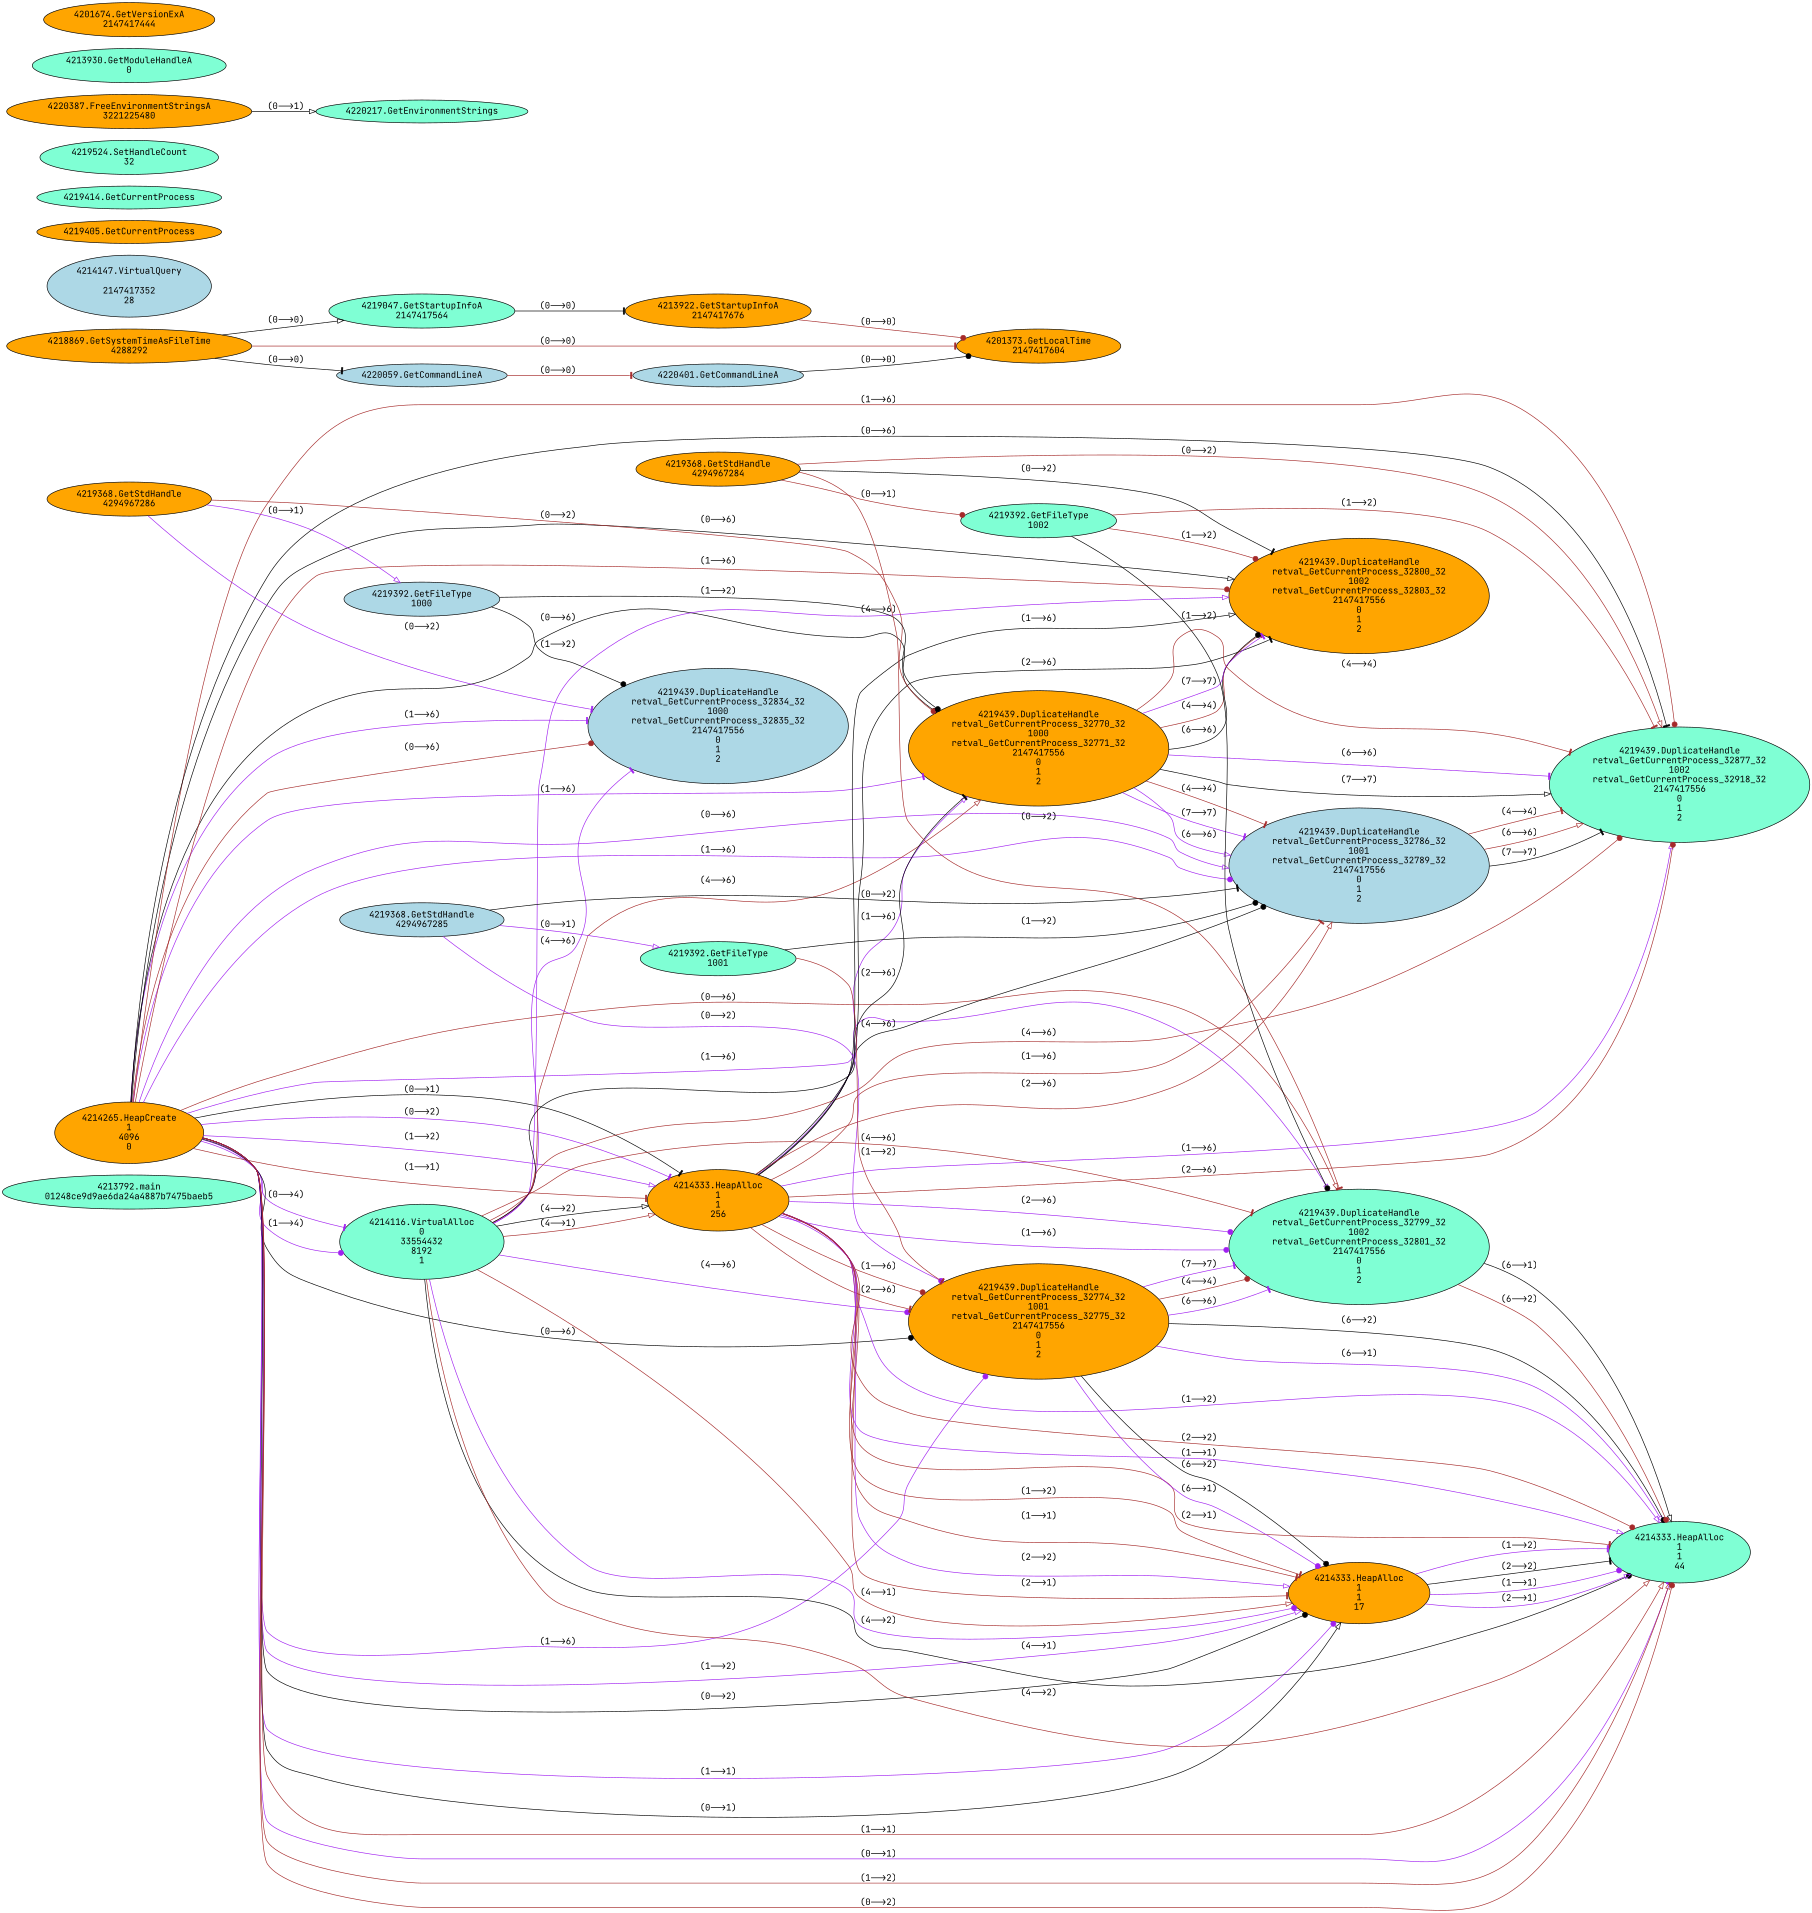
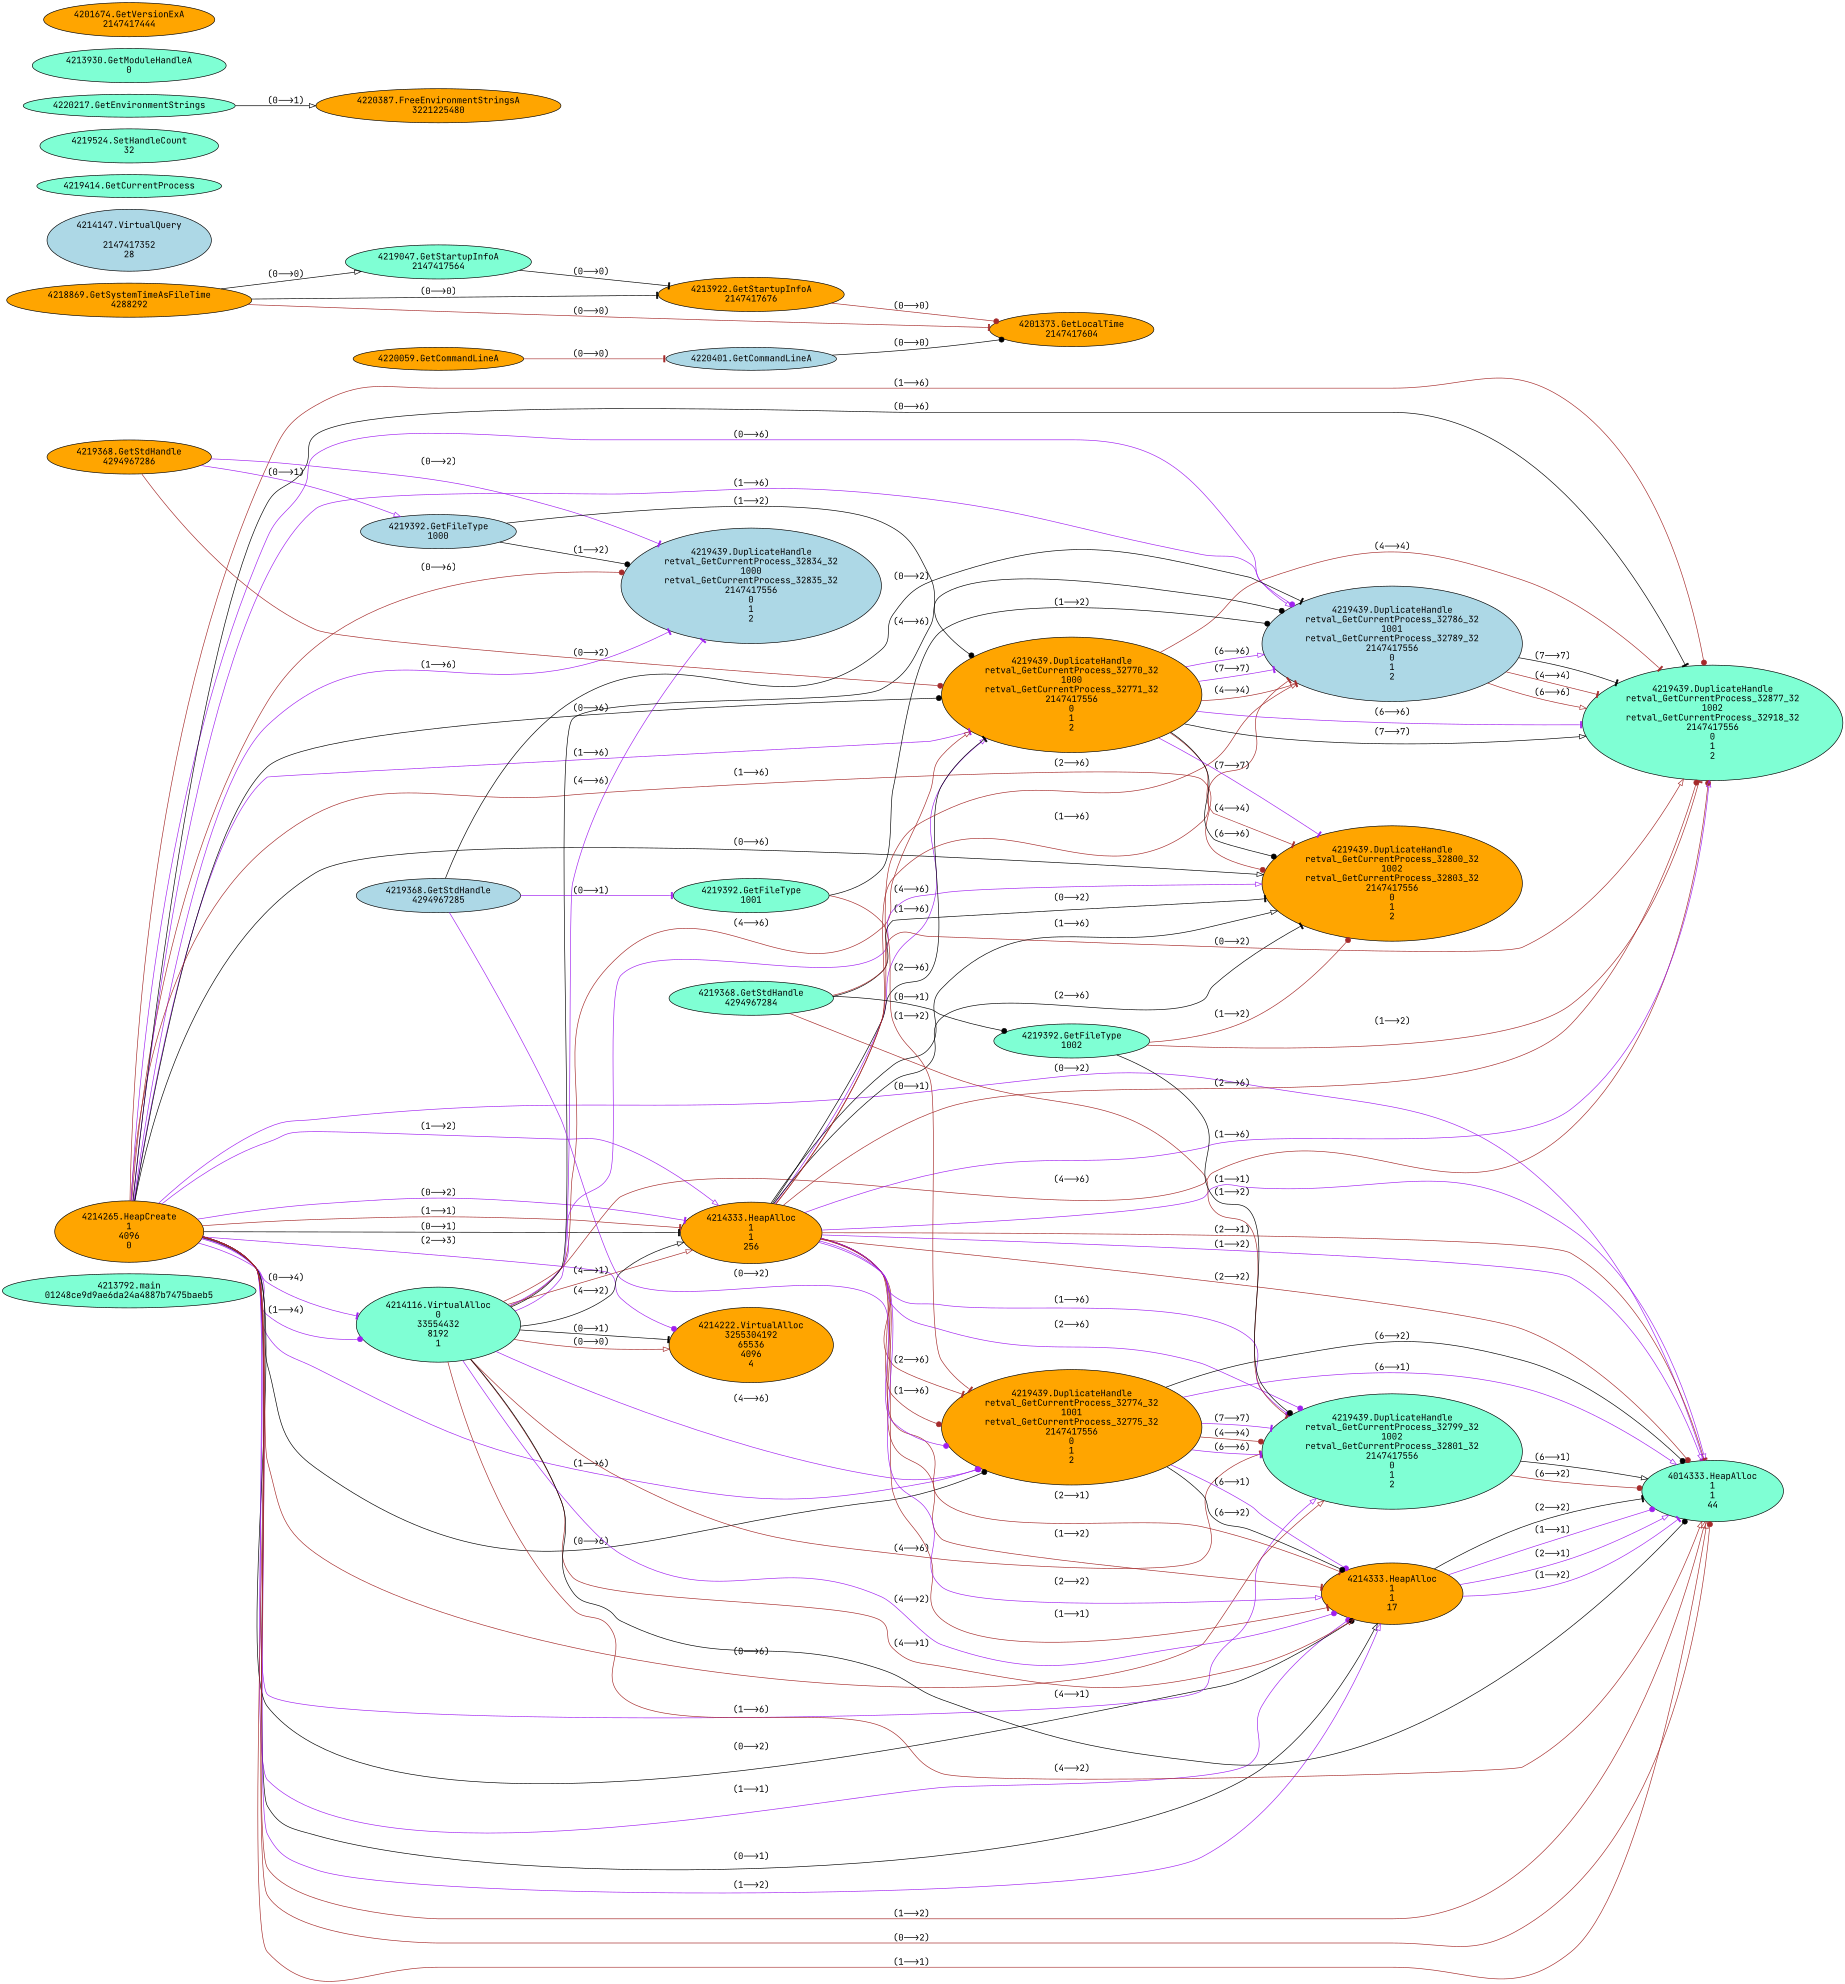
edge "4220387.FreeEnvironmentStringsA 3221225480" -> "4220217.GetEnvironmentStrings": reversed
node "4219405.GetCurrentProcess": removed
edge "4218869.GetSystemTimeAsFileTime 4288292" -> "4220059.GetCommandLineA": now "4218869.GetSystemTimeAsFileTime 4288292" -> "4213922.GetStartupInfoA 2147417676"
node "4220059.GetCommandLineA": fillcolor lightblue -> orange
node "4219368.GetStdHandle 4294967284": fillcolor orange -> aquamarine
edge "4219368.GetStdHandle 4294967284" -> "4219392.GetFileType 1002": color brown -> black
edge "4219368.GetStdHandle 4294967285" -> "4219392.GetFileType 1001": arrowhead onormal -> tee
node "4214222.VirtualAlloc 3255304192 65536 4096 4": added
node "4214333.HeapAlloc 1 1 44": label "4214333.HeapAlloc 1 1 44" -> "4014333.HeapAlloc 1 1 44"
